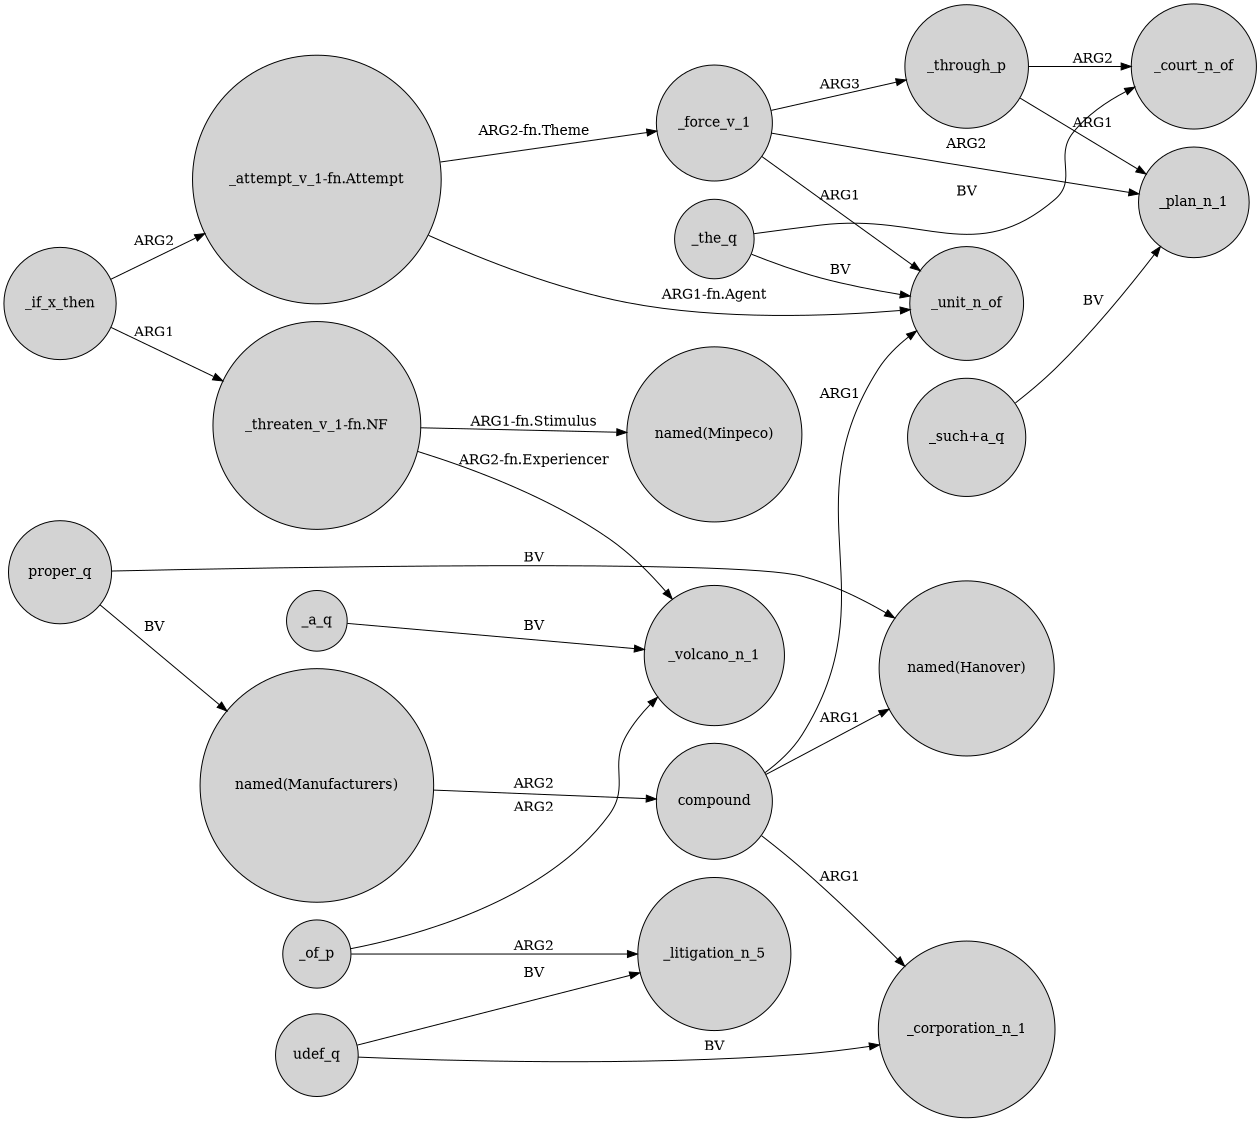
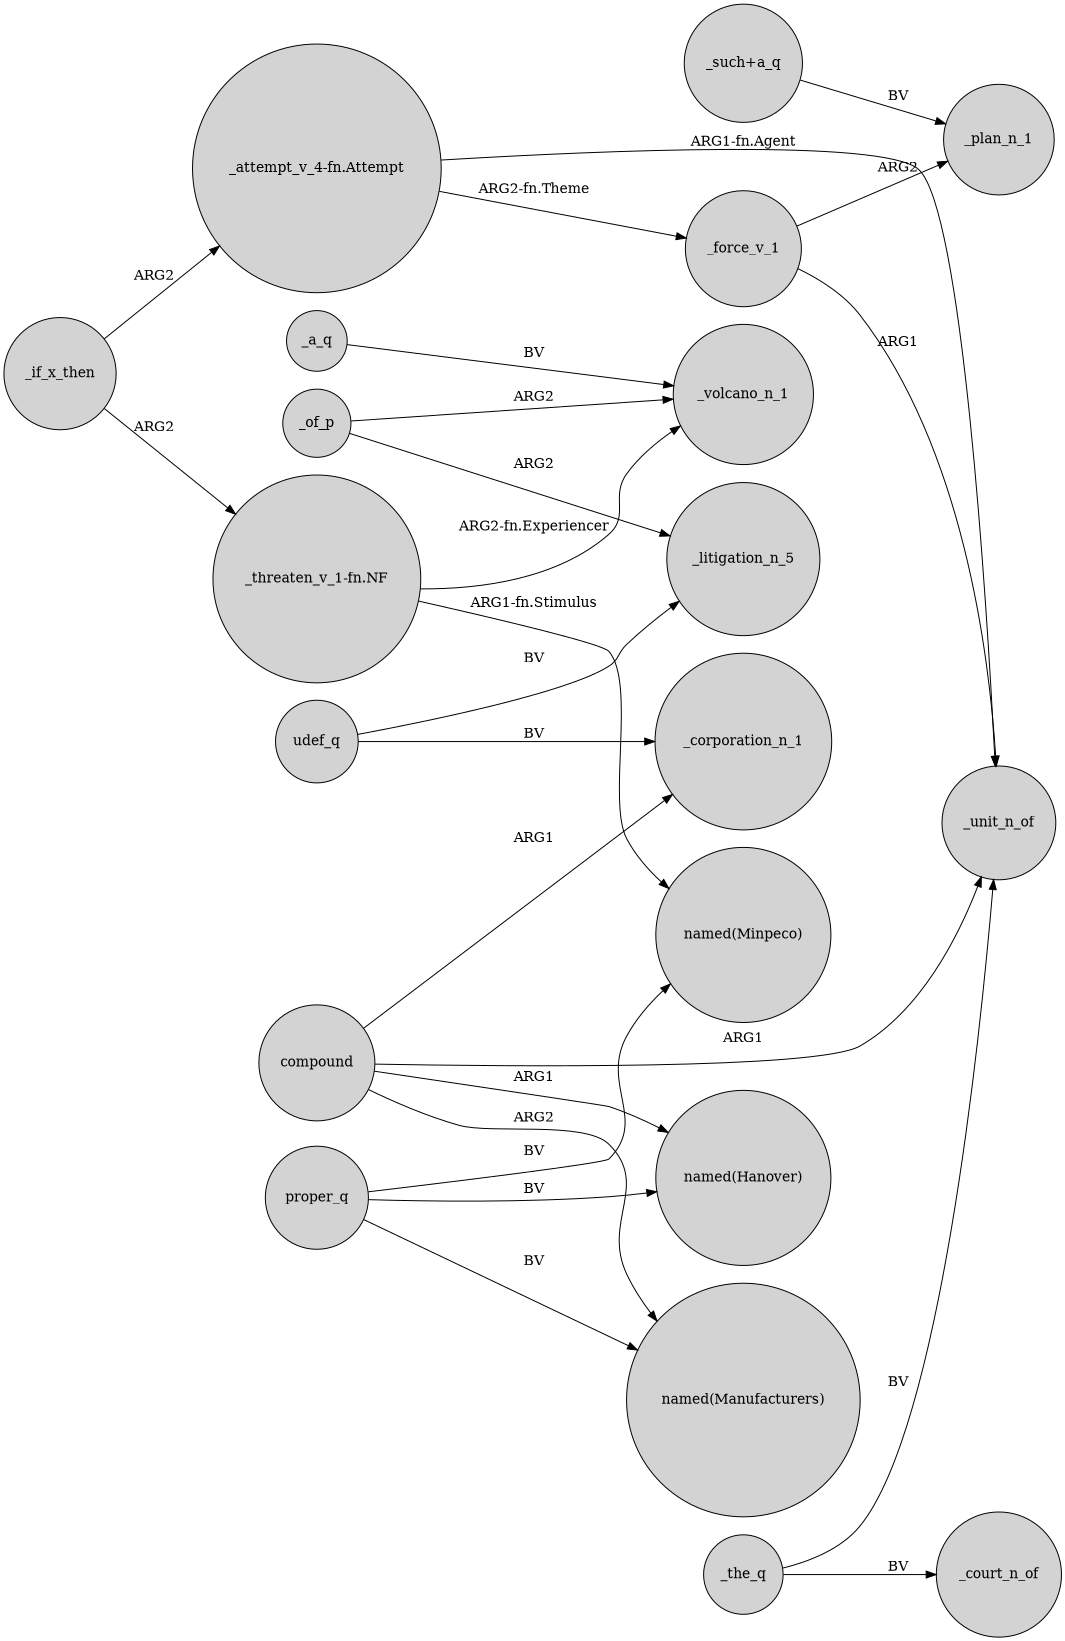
node "_through_p": removed
node "_attempt_v_1-fn.Attempt": label "_attempt_v_1-fn.Attempt" -> "_attempt_v_4-fn.Attempt"
edge "_if_x_then" -> "_threaten_v_1-fn.NF": label "ARG1" -> "ARG2"
edge "named(Manufacturers)" -> "compound": reversed
edge "proper_q" -> "named(Minpeco)": added, label "BV"
